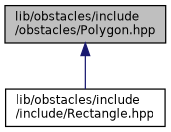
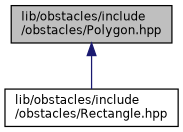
node "lib/obstacles/include /include/Rectangle.hpp": label "lib/obstacles/include /include/Rectangle.hpp" -> "lib/obstacles/include /obstacles/Rectangle.hpp"
